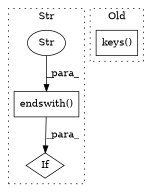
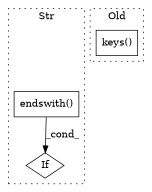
node "Str": removed
edge "endswith()" -> "If": label "_para_" -> "_cond_"
